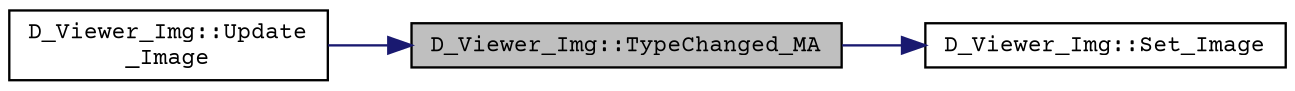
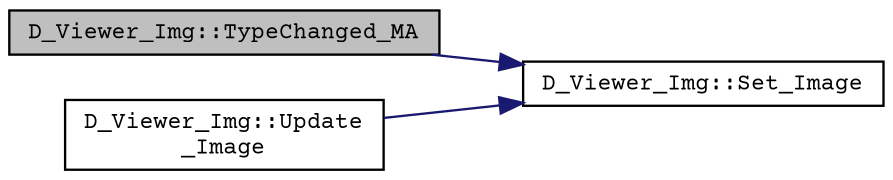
edge "D_Viewer_Img::Update _Image" -> "D_Viewer_Img::TypeChanged_MA": now "D_Viewer_Img::Update _Image" -> "D_Viewer_Img::Set_Image"
